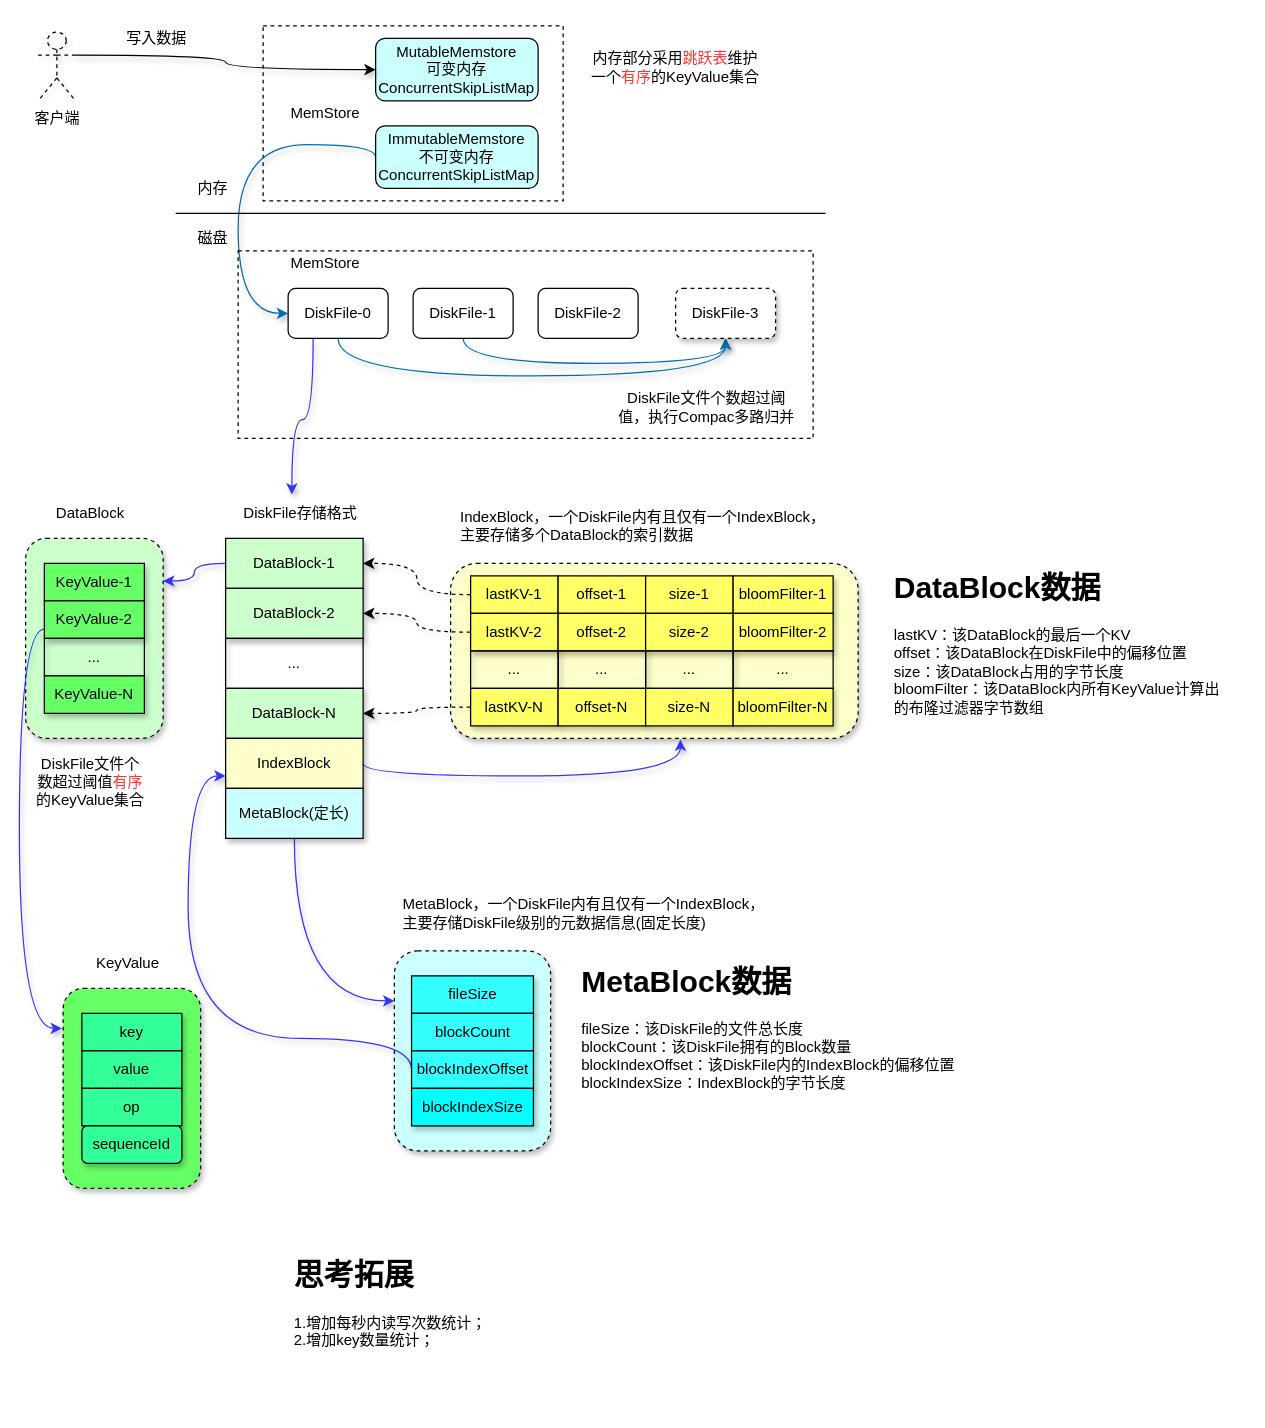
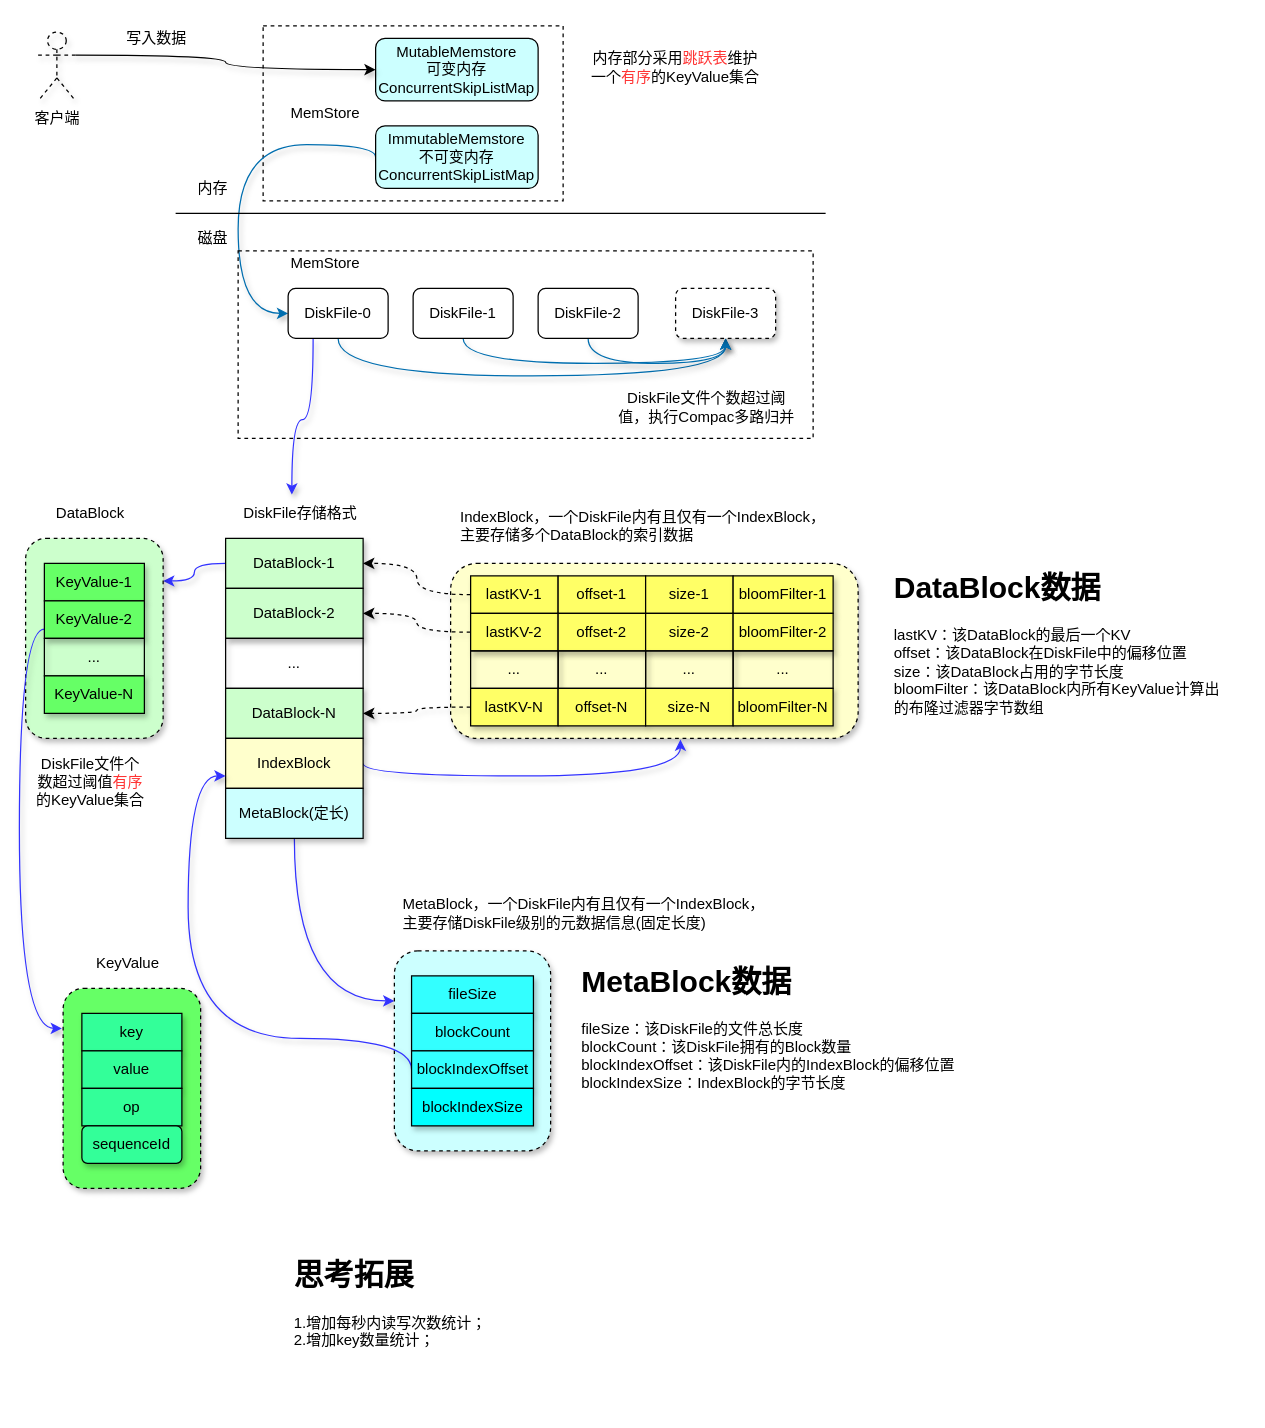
edge "DiskFile-2" -> "DiskFile-3": added
